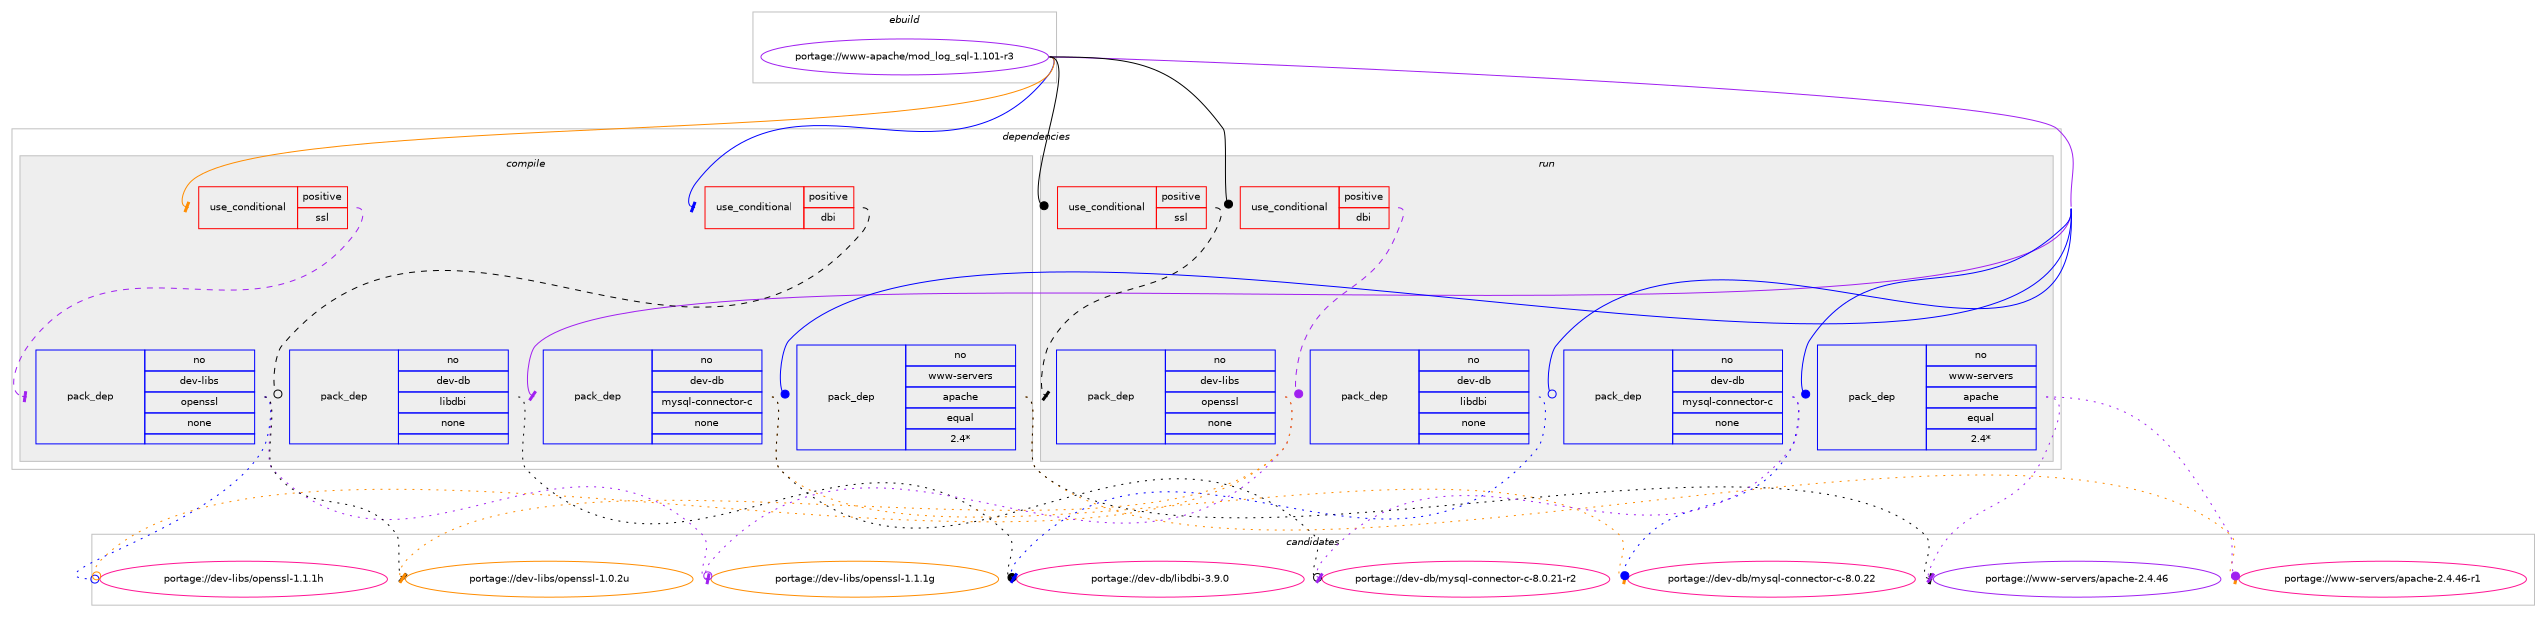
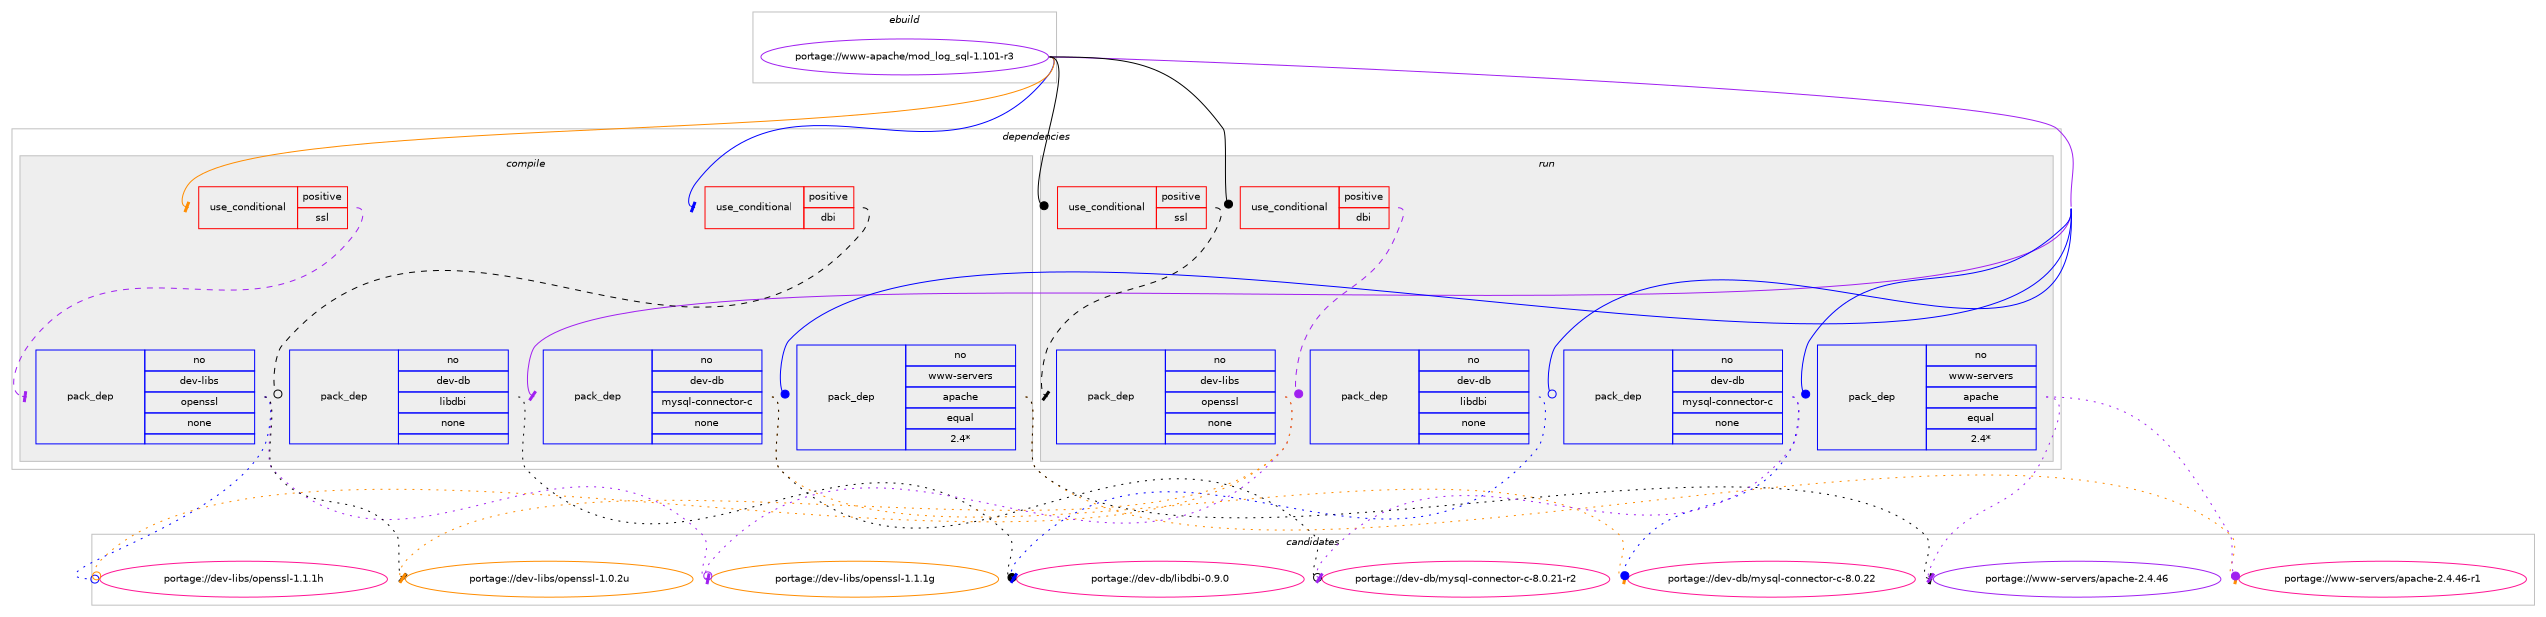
node "portage://dev-db/libdbi-3.9.0": label "portage://dev-db/libdbi-3.9.0" -> "portage://dev-db/libdbi-0.9.0"
